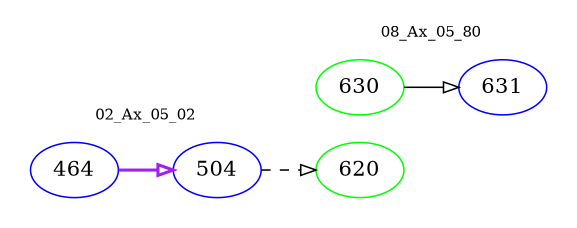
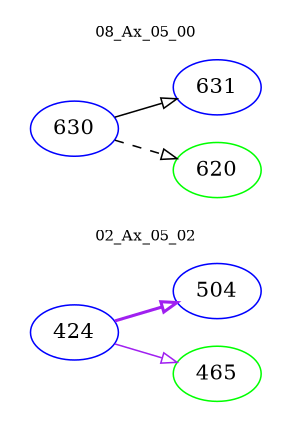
cluster "08_Ax_05_80": label "08_Ax_05_80" -> "08_Ax_05_00"
node "630": color green -> blue
node "464": label "464" -> "424"
edge "504" -> "620": now "630" -> "620"
node "465": added
